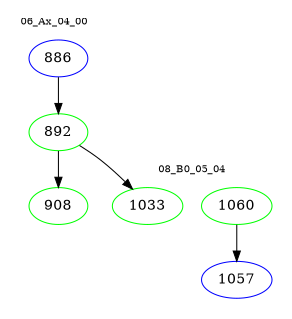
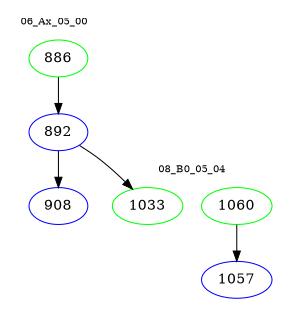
cluster "06_Ax_04_00": label "06_Ax_04_00" -> "06_Ax_05_00"
node "886": color blue -> green
node "892": color green -> blue
node "908": color green -> blue
